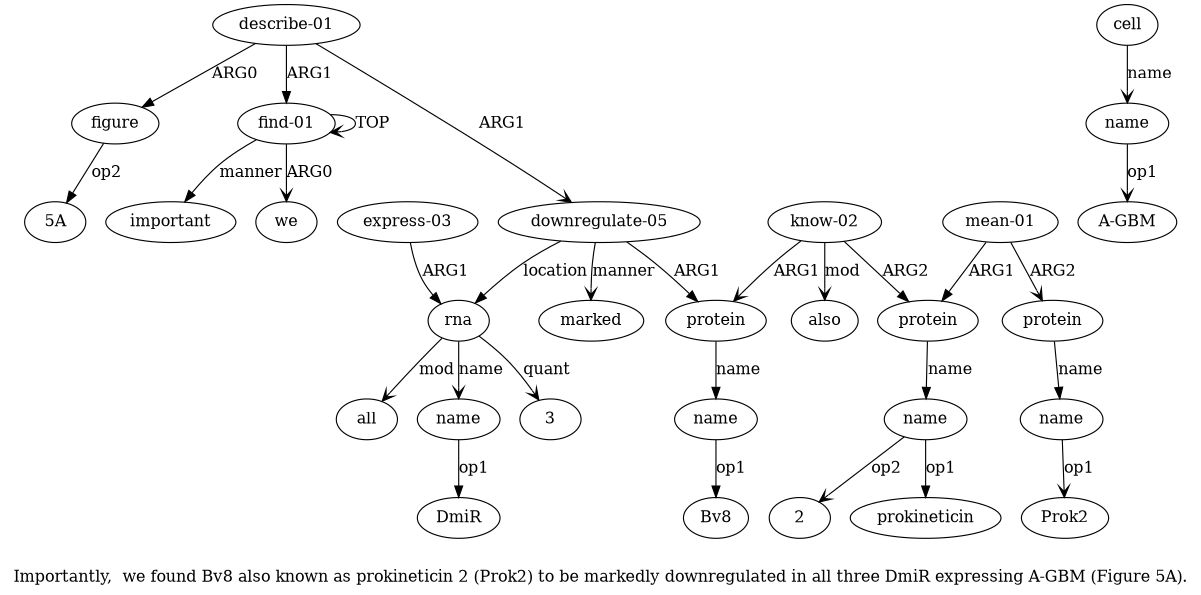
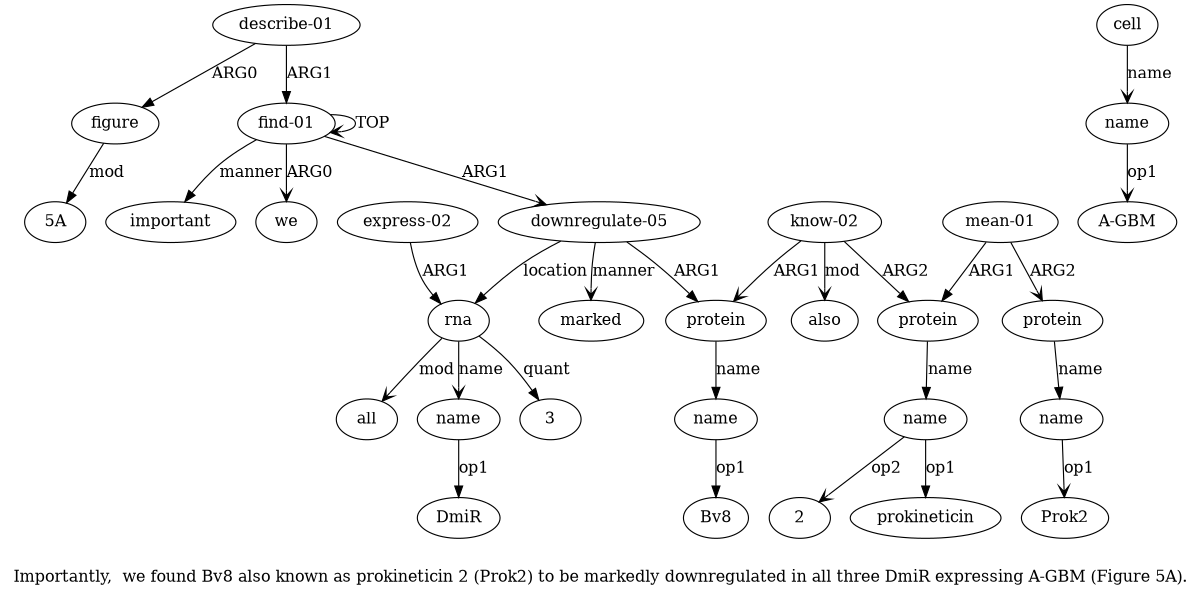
edge "describe-01" -> "downregulate-05": now "find-01" -> "downregulate-05"
edge "figure" -> "5A": label "op2" -> "mod"
node "express-03": label "express-03" -> "express-02"
edge "rna" -> "3": arrowhead vee -> normal
